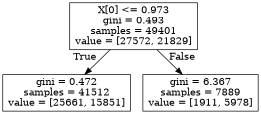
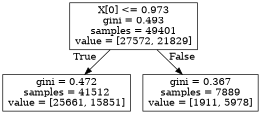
node "gini = 6.367 samples = 7889 value = [1911, 5978]": label "gini = 6.367 samples = 7889 value = [1911, 5978]" -> "gini = 0.367 samples = 7889 value = [1911, 5978]"
